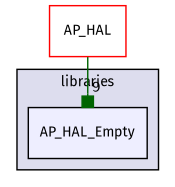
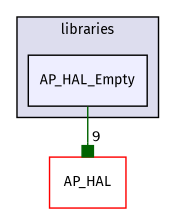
edge "AP_HAL" -> "AP_HAL_Empty": reversed
